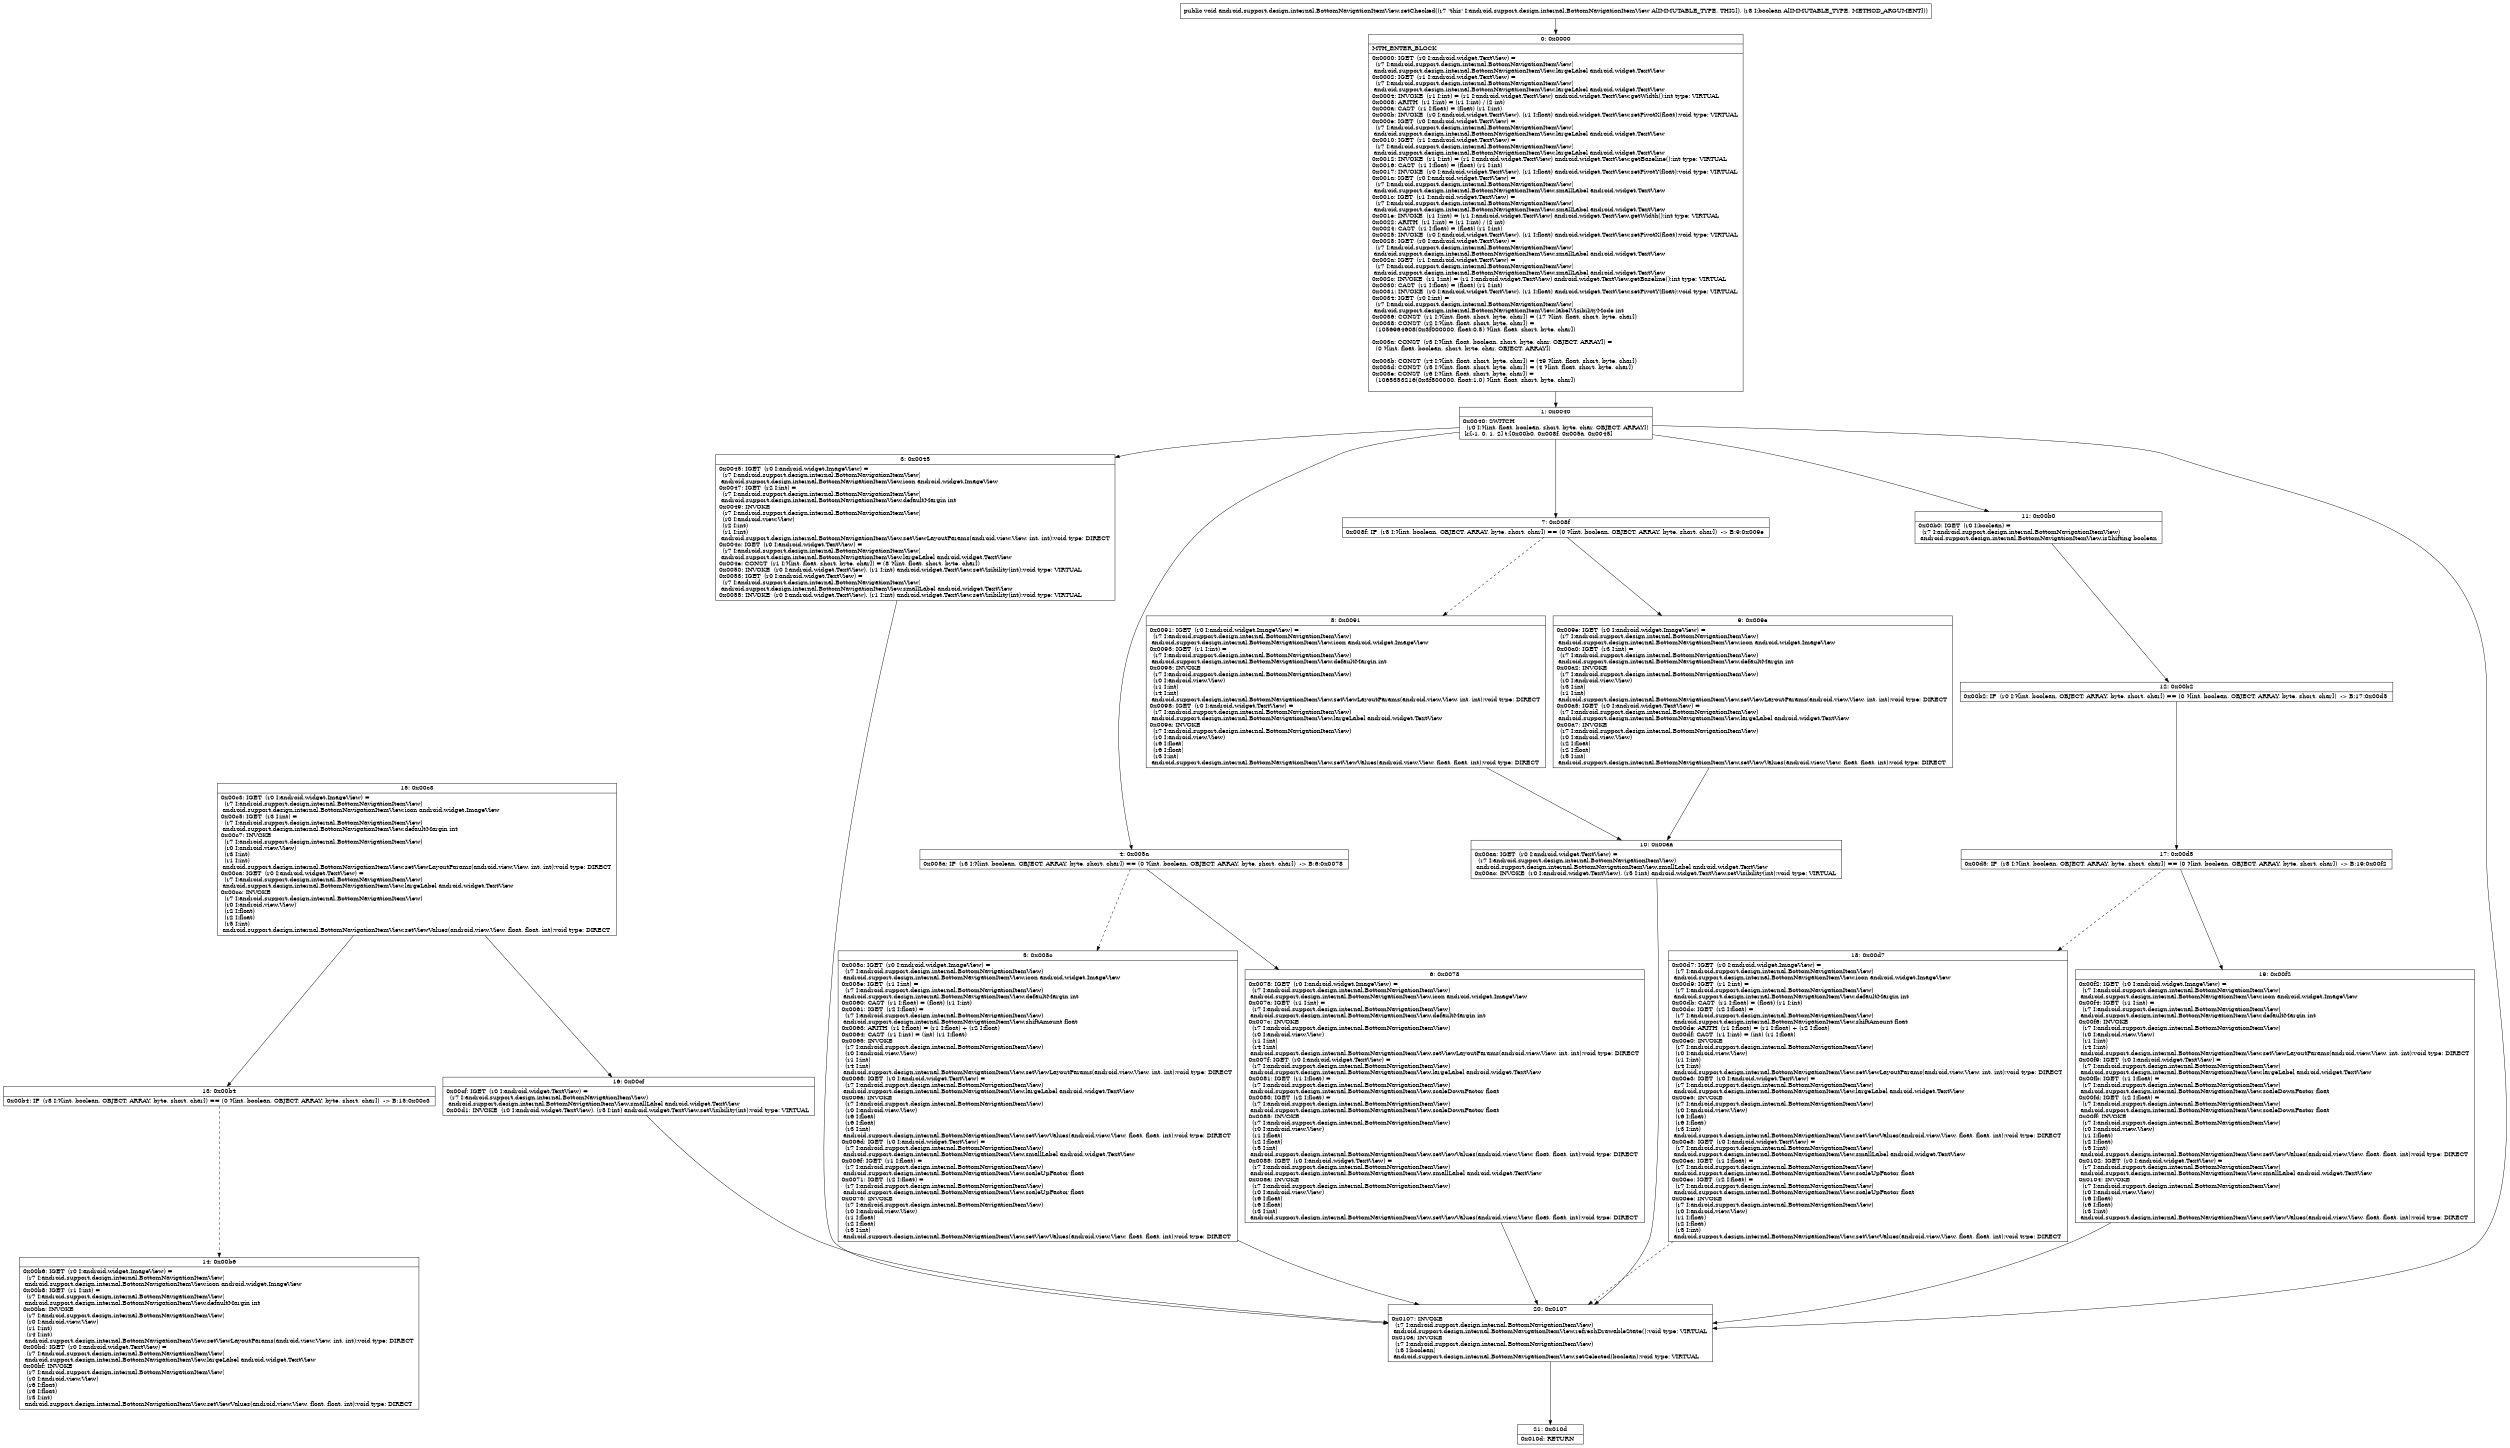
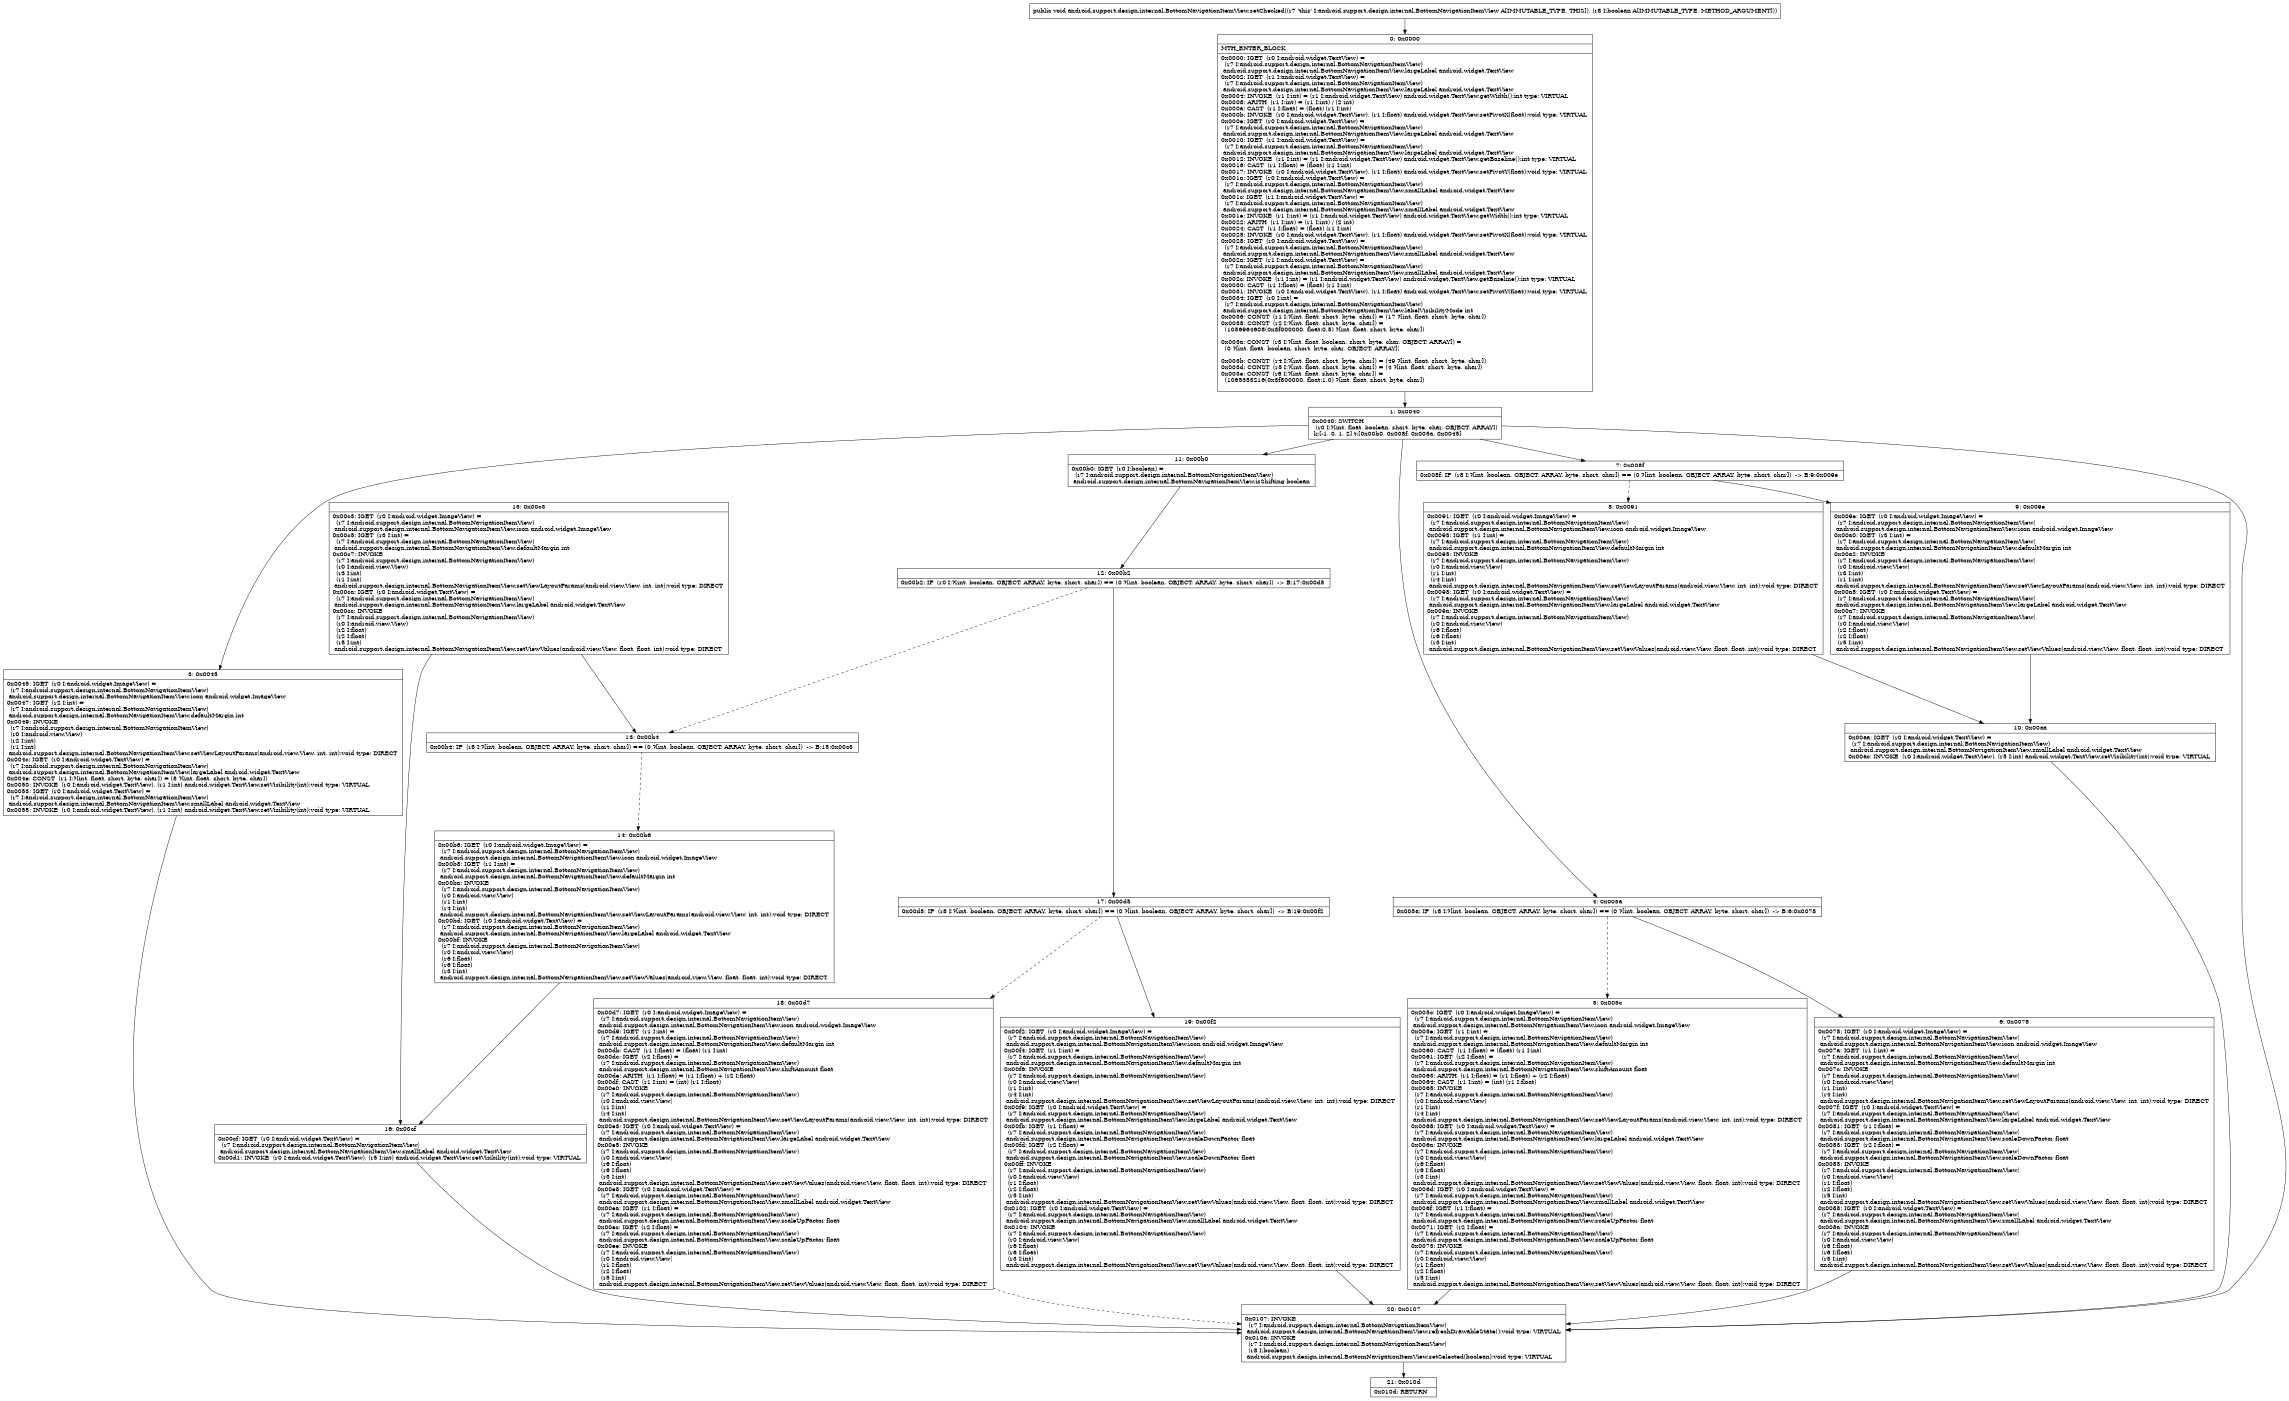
edge "12: 0x00b2" -> "13: 0x00b4": added
edge "14: 0x00b6" -> "16: 0x00cf": added
